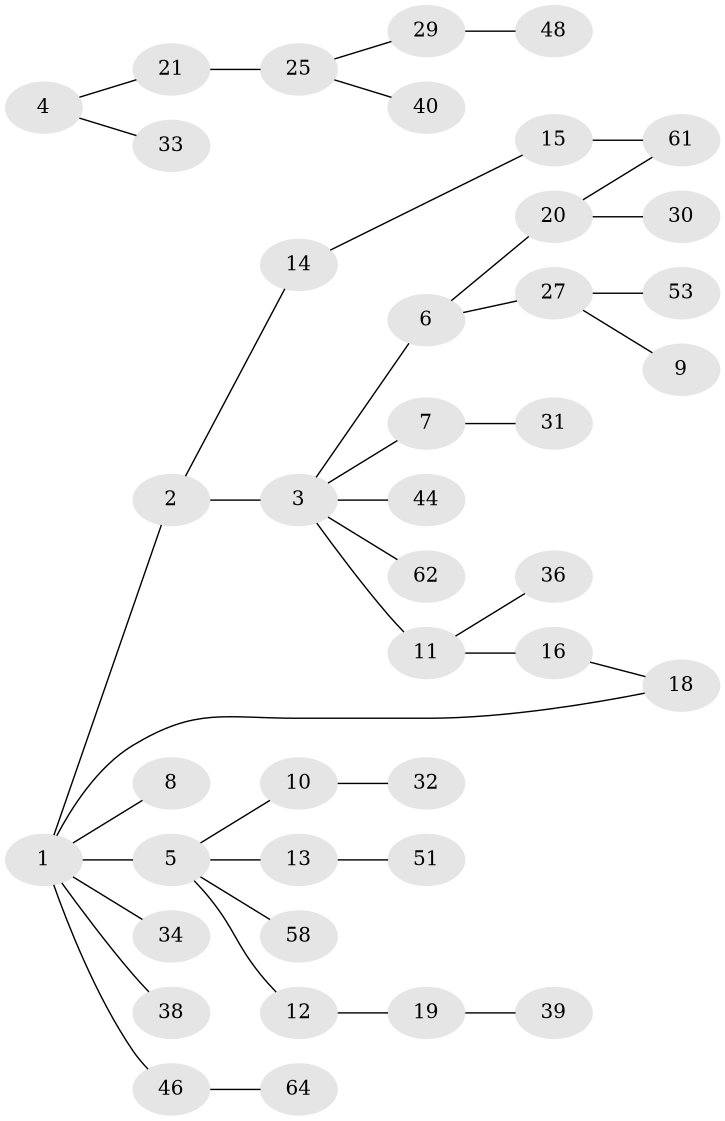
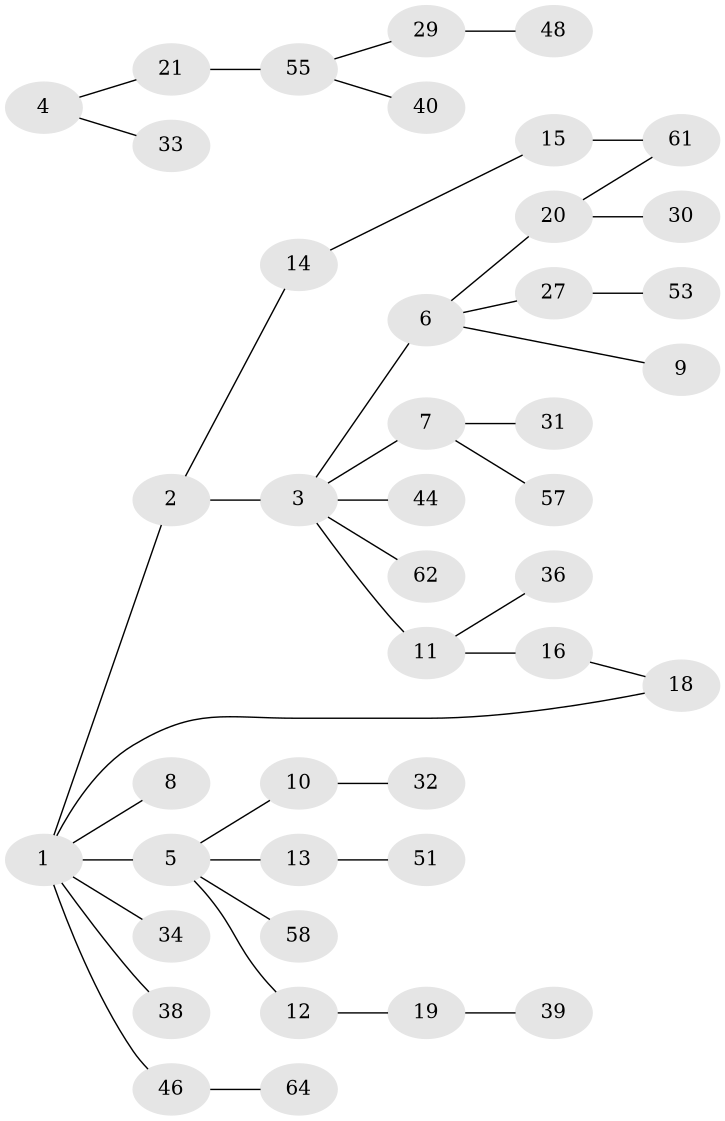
node "25": label "25" -> "55"
edge "27" -- "9": now "6" -- "9"
node "57": added
